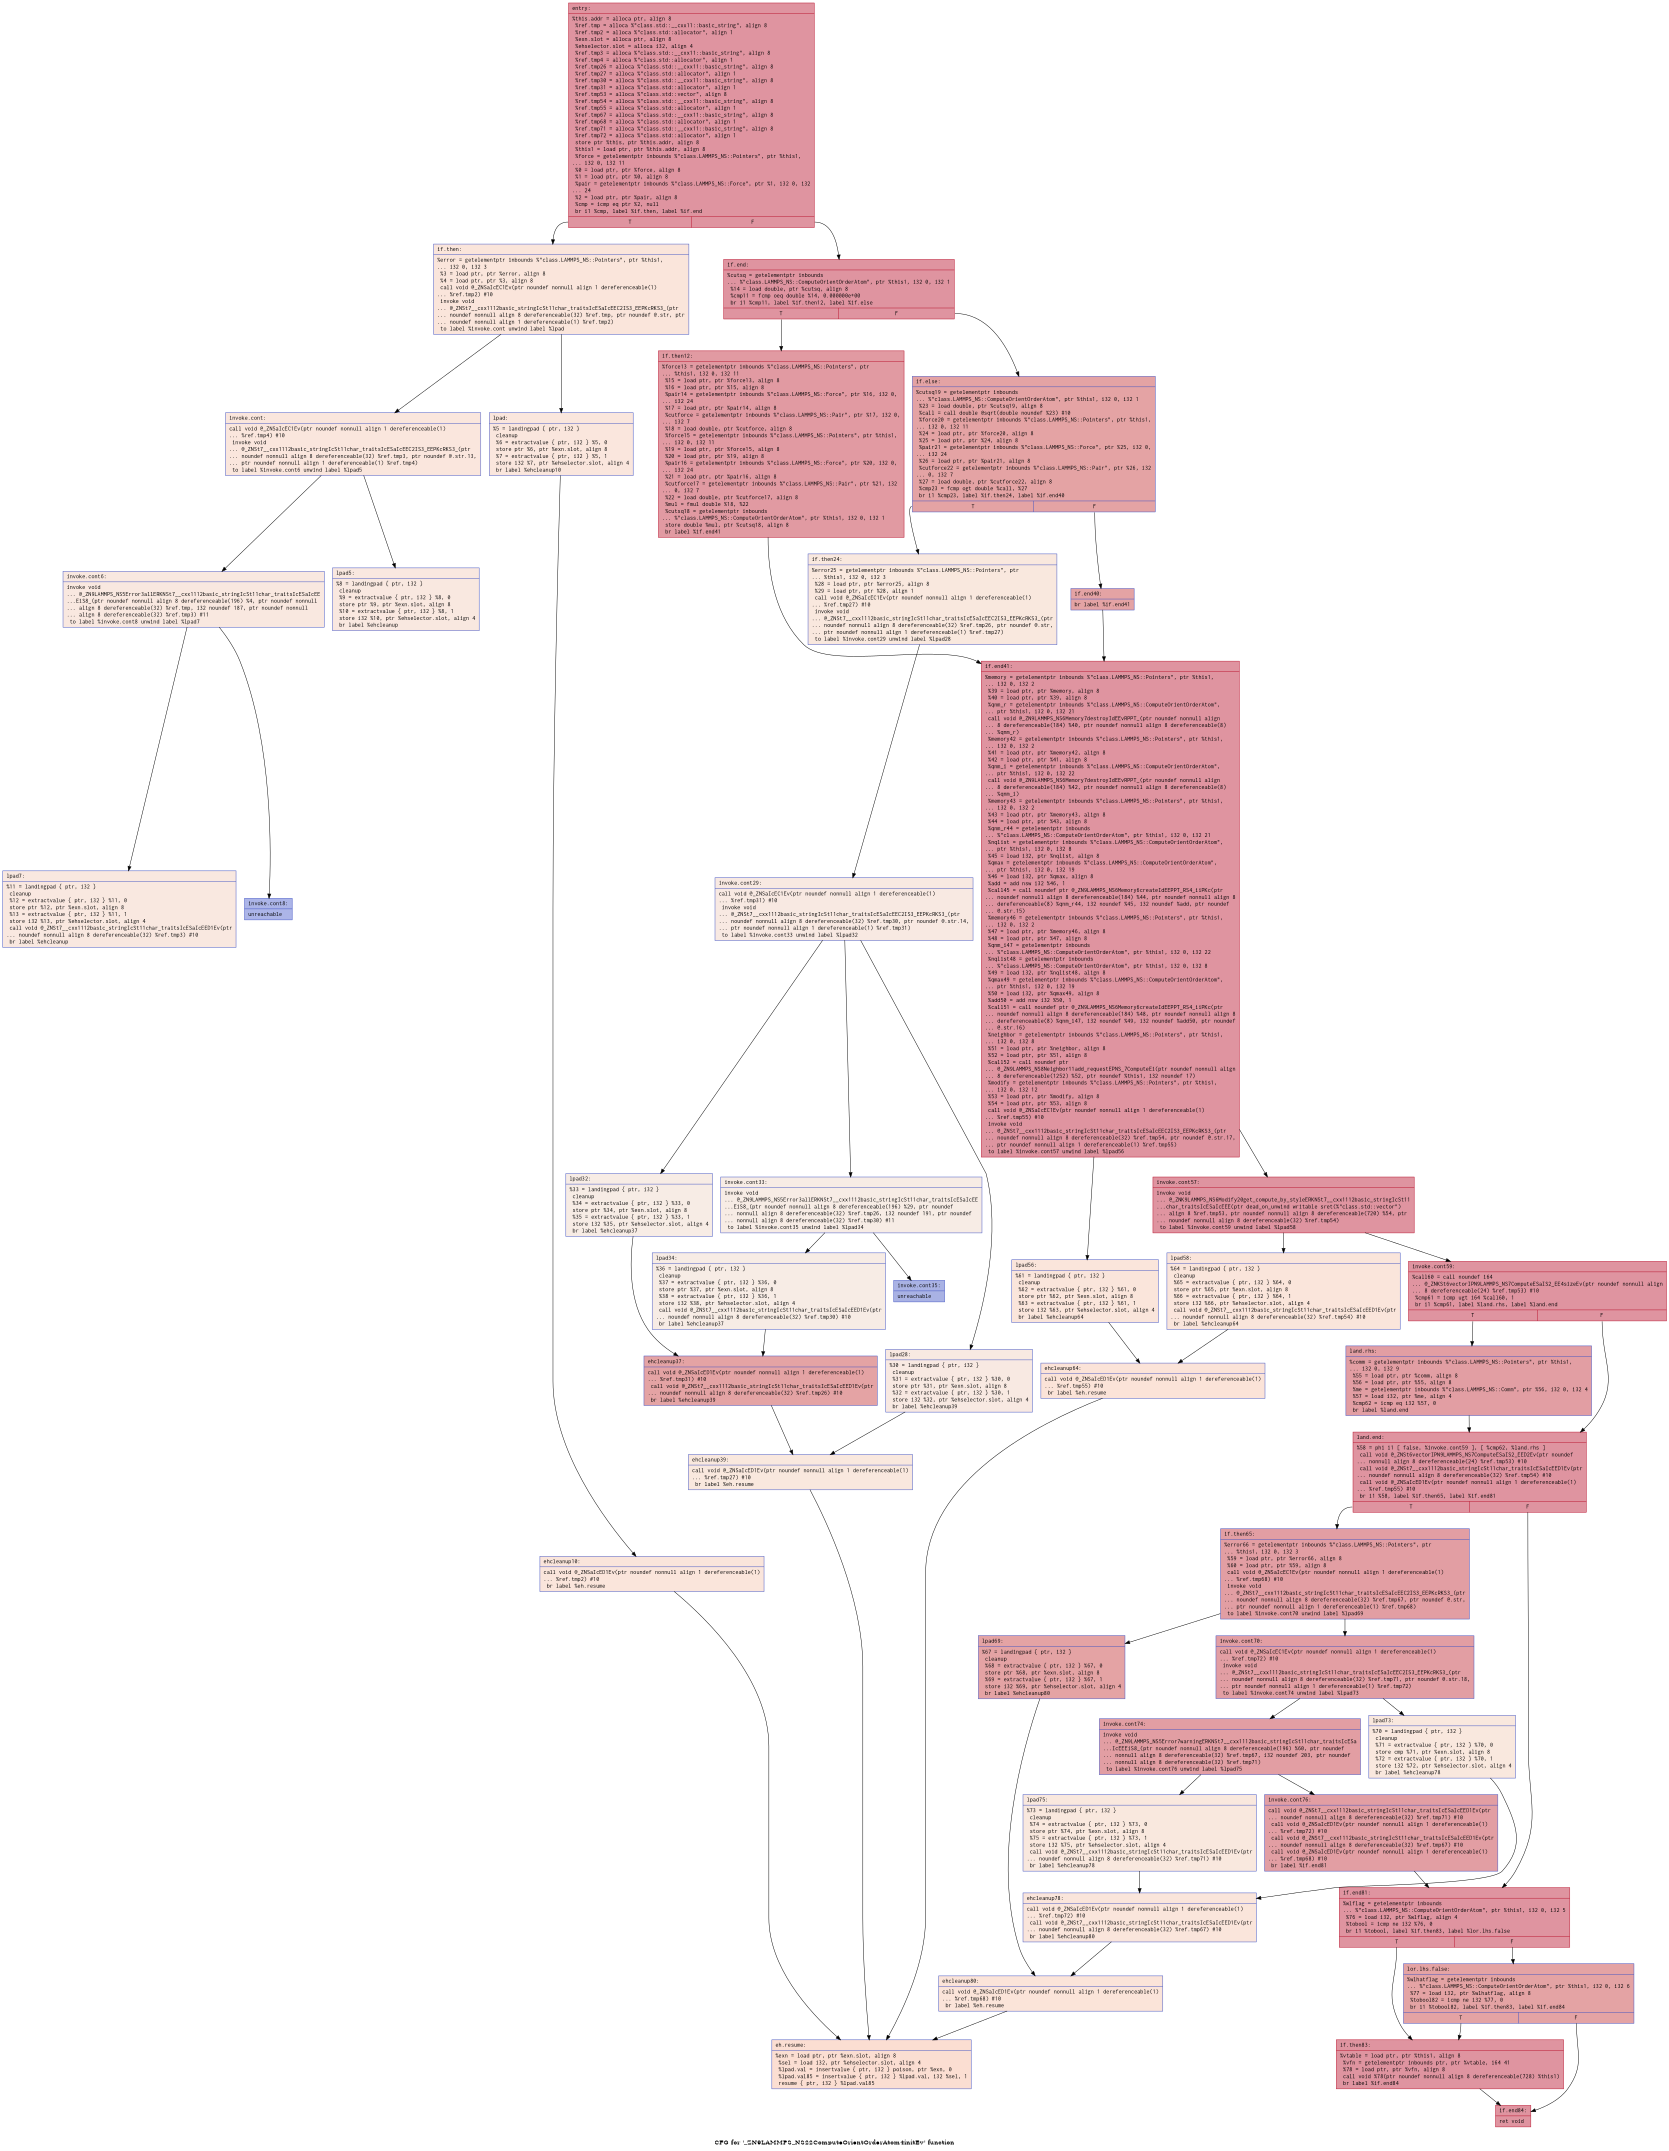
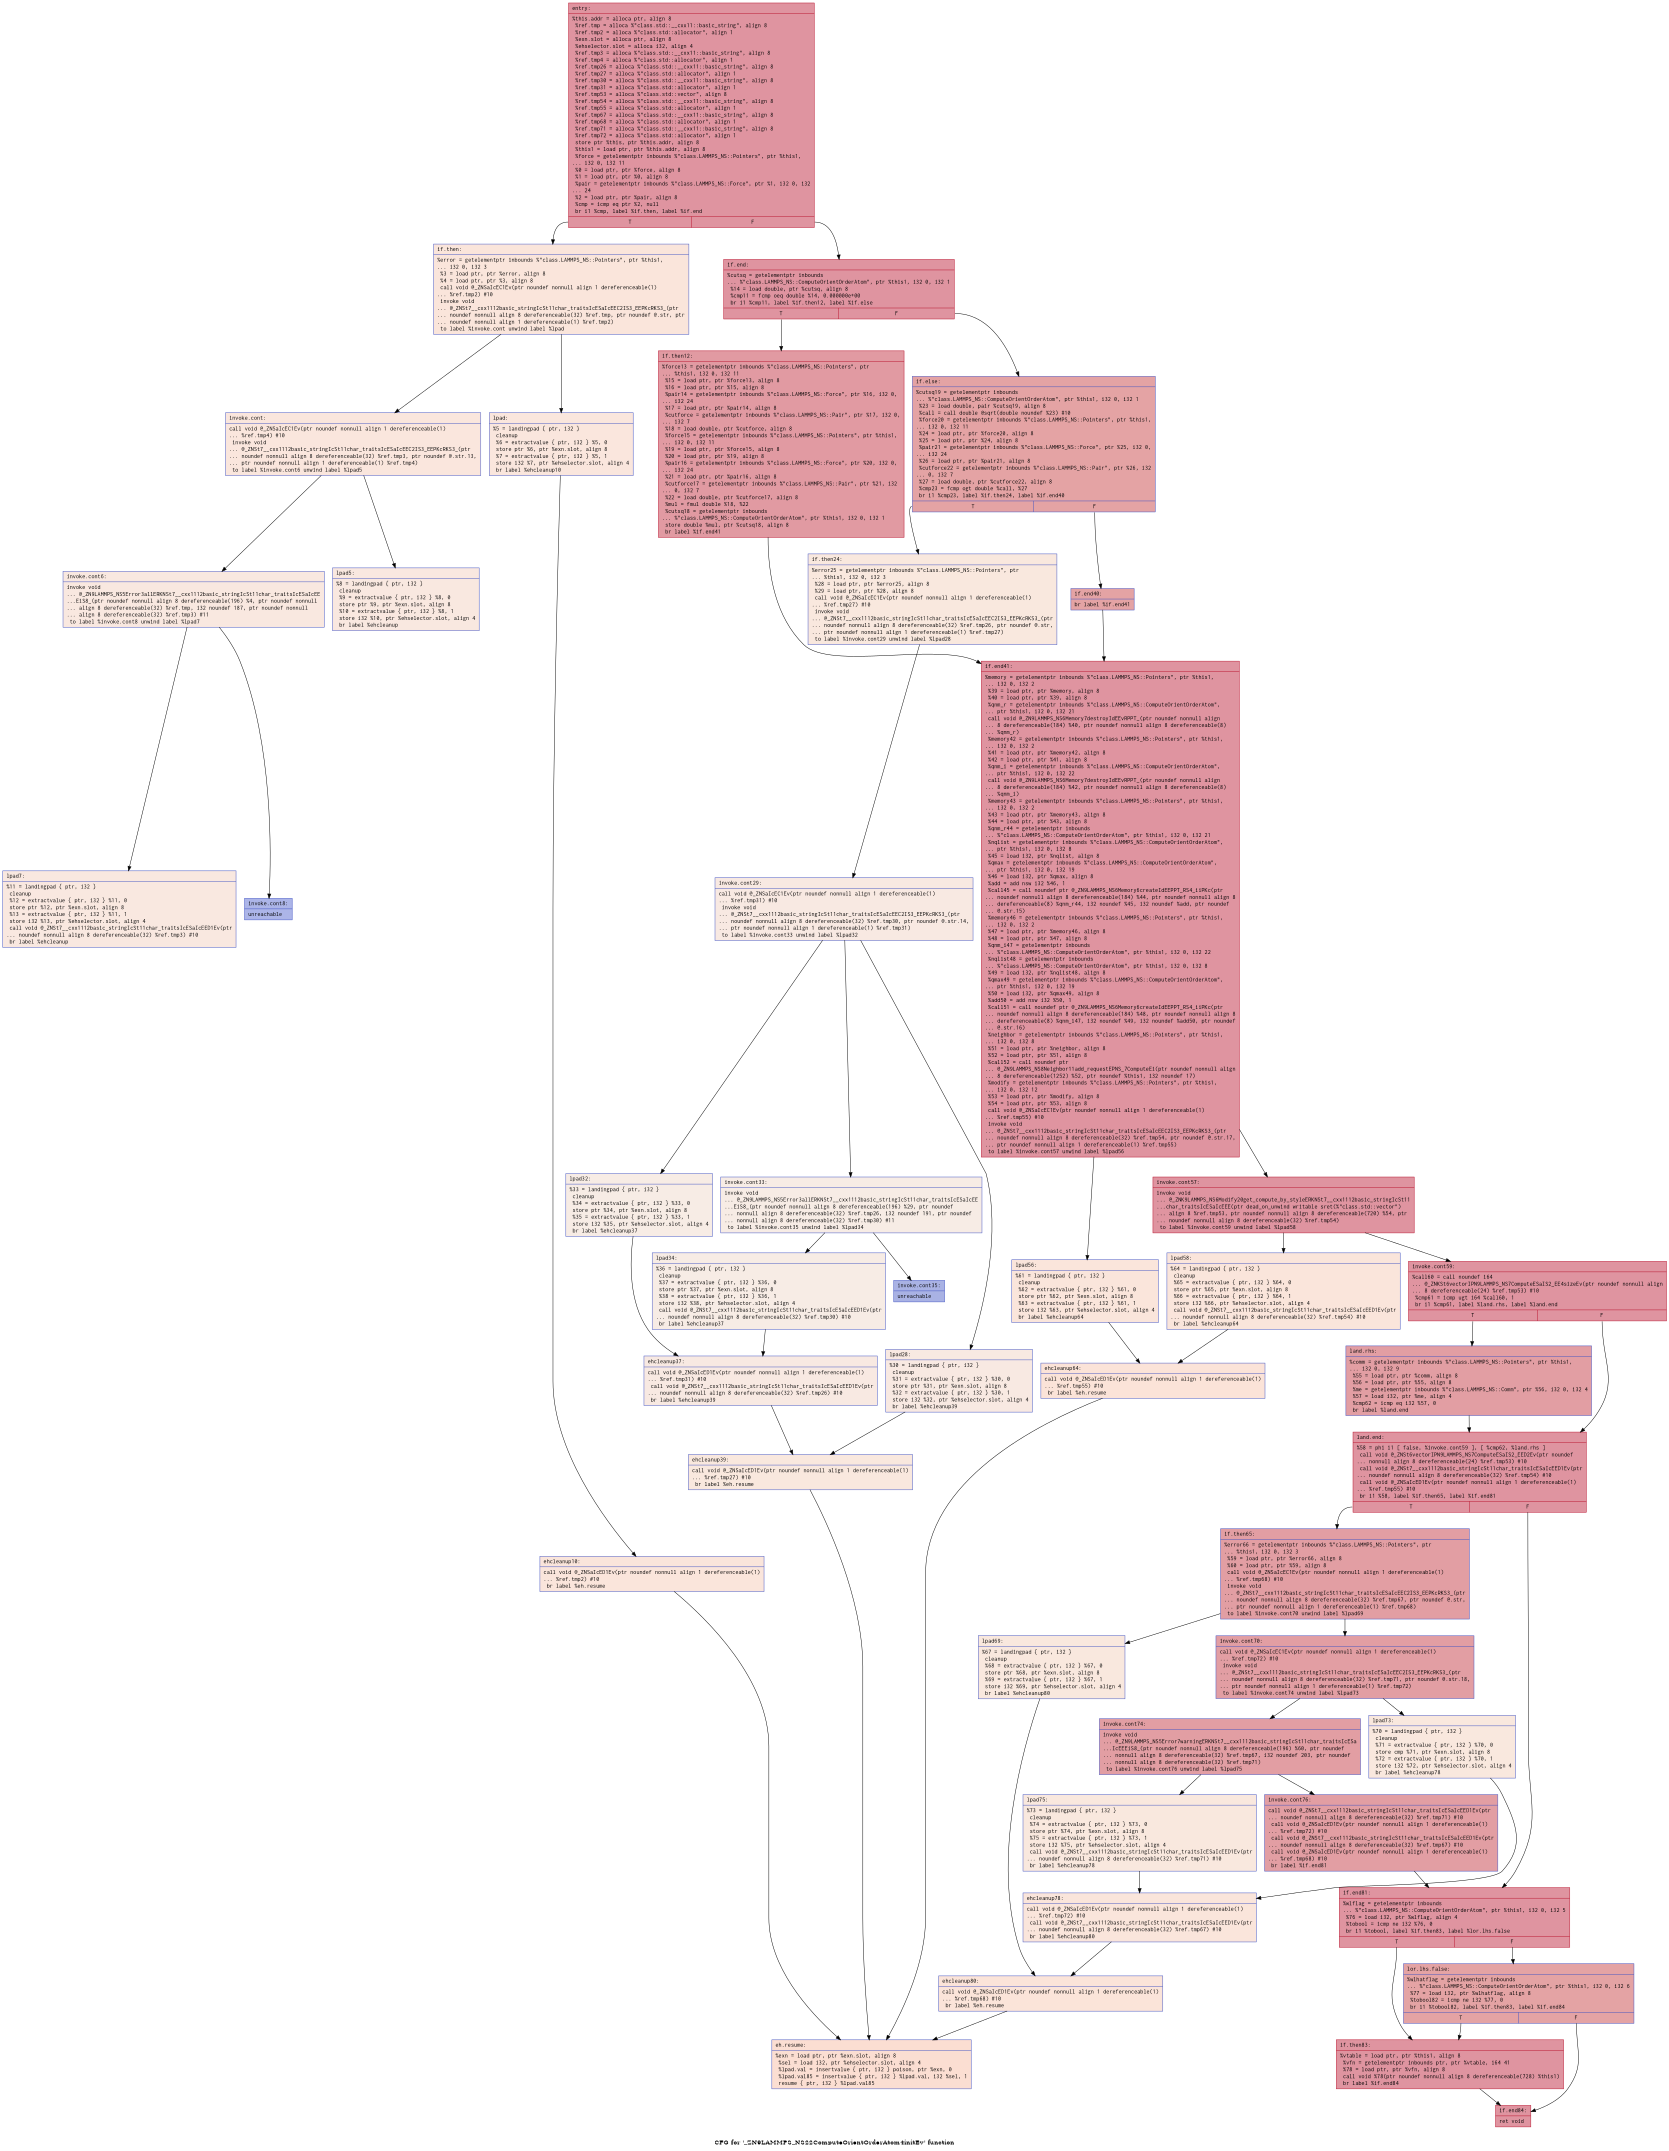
node "if.else:": text "%23 = load double, ptr %cutsq19, align 8" -> "%23 = load double, pair %cutsq19, align 8"
node "if.then24:": text "%29 = load ptr, ptr %28, align 1" -> "%29 = load ptr, ptr %28, align 8"
node "ehcleanup37:": fillcolor #c32e3170 -> #efcebd70
node "lpad69:": fillcolor #c32e3170 -> #f2cab570
